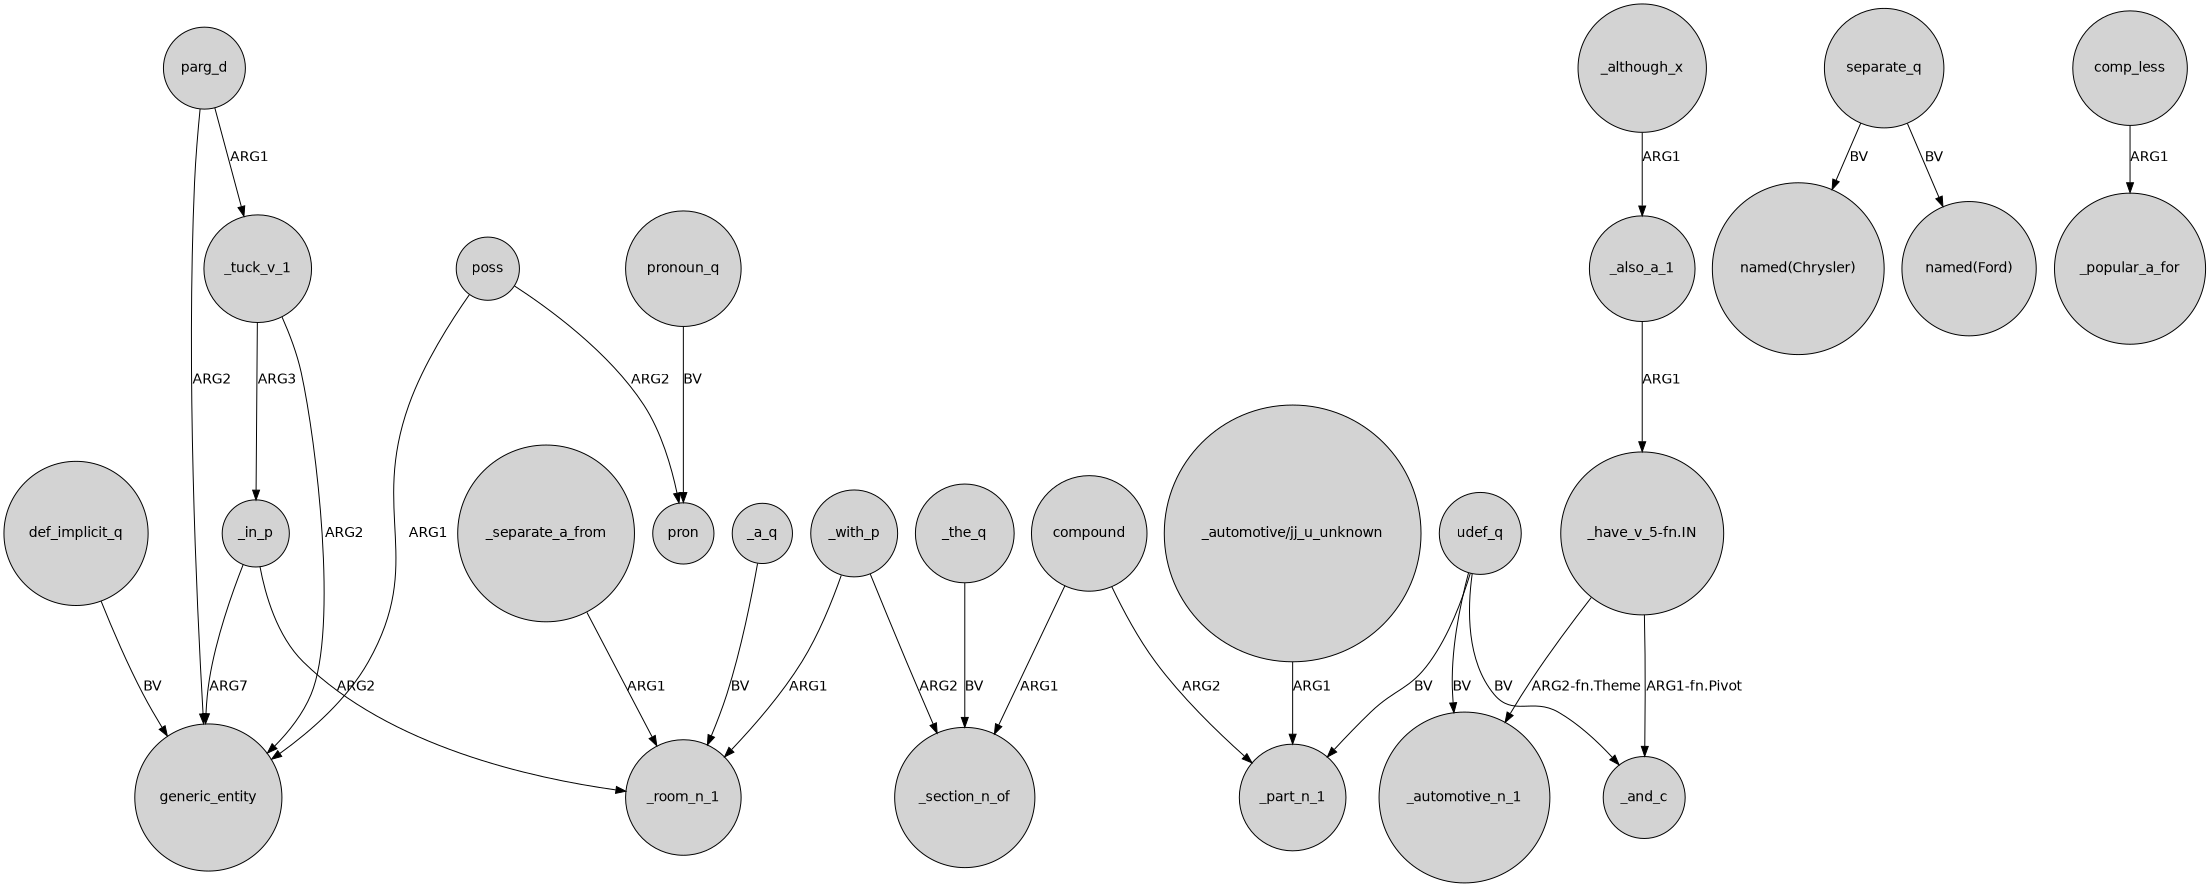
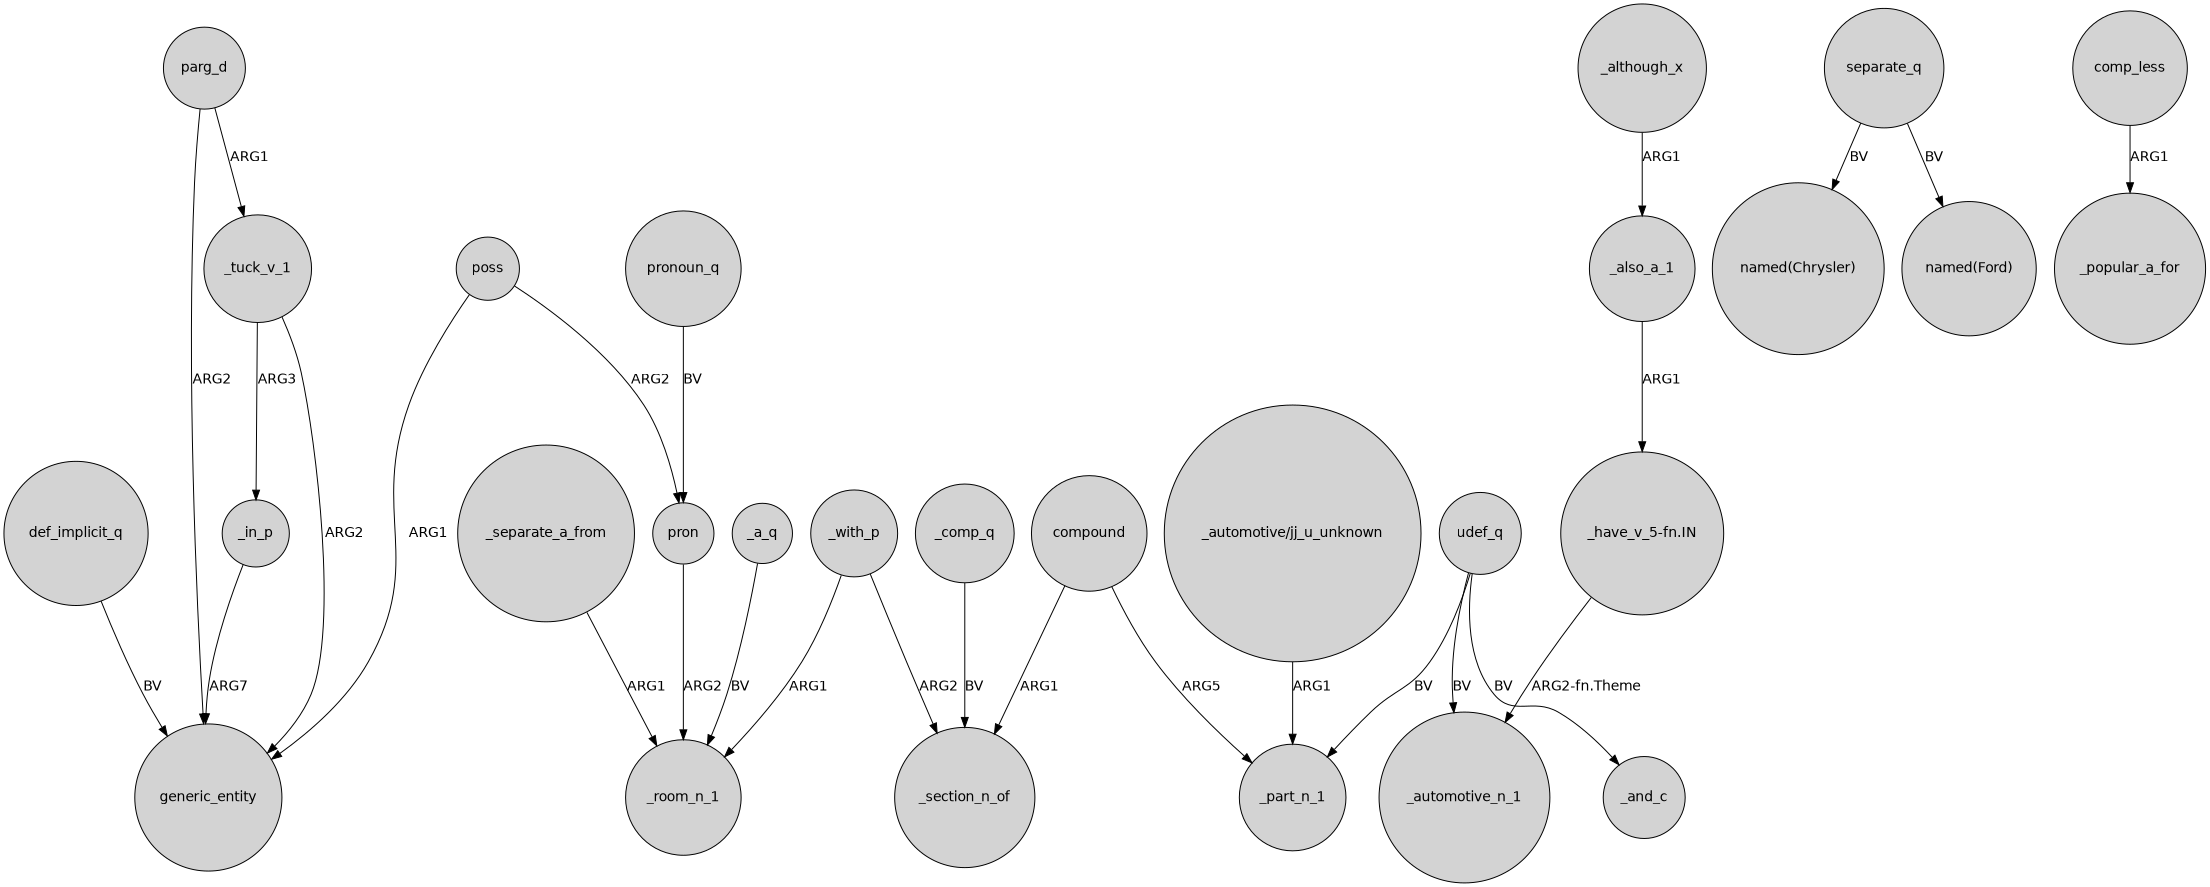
node "_the_q": label "_the_q" -> "_comp_q"
edge "_have_v_5-fn.IN" -> "_and_c": removed, label "ARG1-fn.Pivot"
edge "compound" -> "_part_n_1": label "ARG2" -> "ARG5"
edge "_in_p" -> "_room_n_1": now "pron" -> "_room_n_1"
